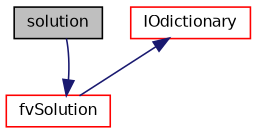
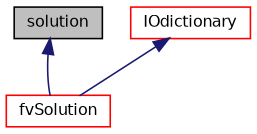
edge "solution" -> "fvSolution": reversed
